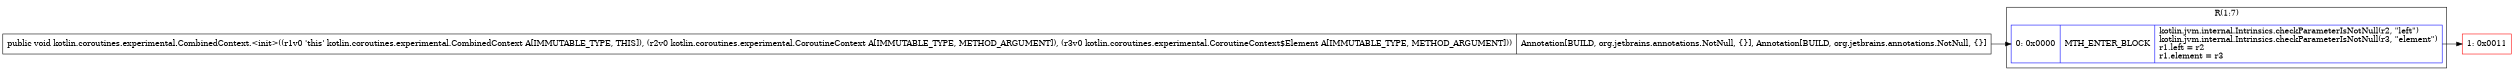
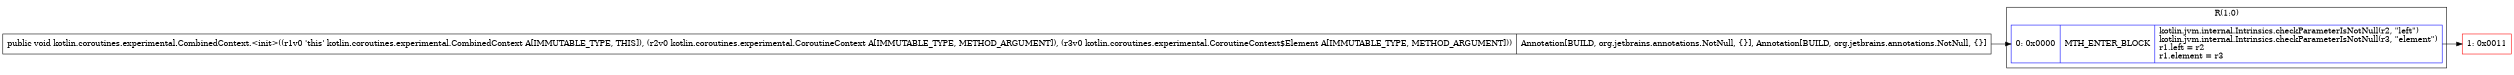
cluster "R(1:7)": label "R(1:7)" -> "R(1:0)"
